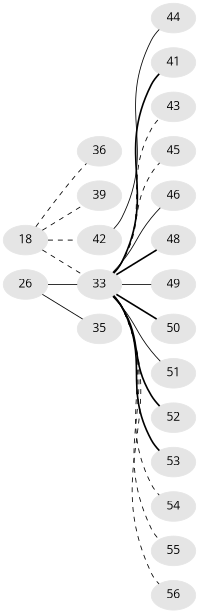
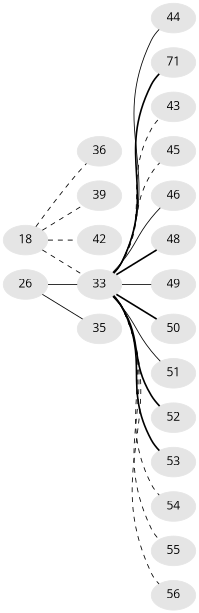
node "41": label "41" -> "71"
edge "44" -- "42": now "44" -- "33"
